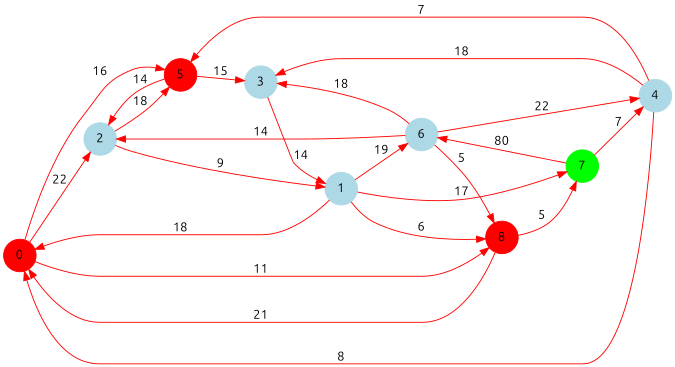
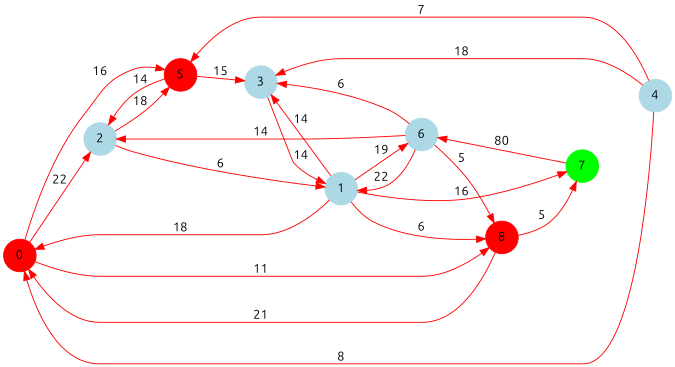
edge "6" -> "3": label "18" -> "6"
edge "6" -> "4": now "6" -> "1"
edge "7" -> "4": removed, label "7"
edge "1" -> "3": added, label "14"
edge "2" -> "1": label "9" -> "6"
edge "1" -> "7": label "17" -> "16"
